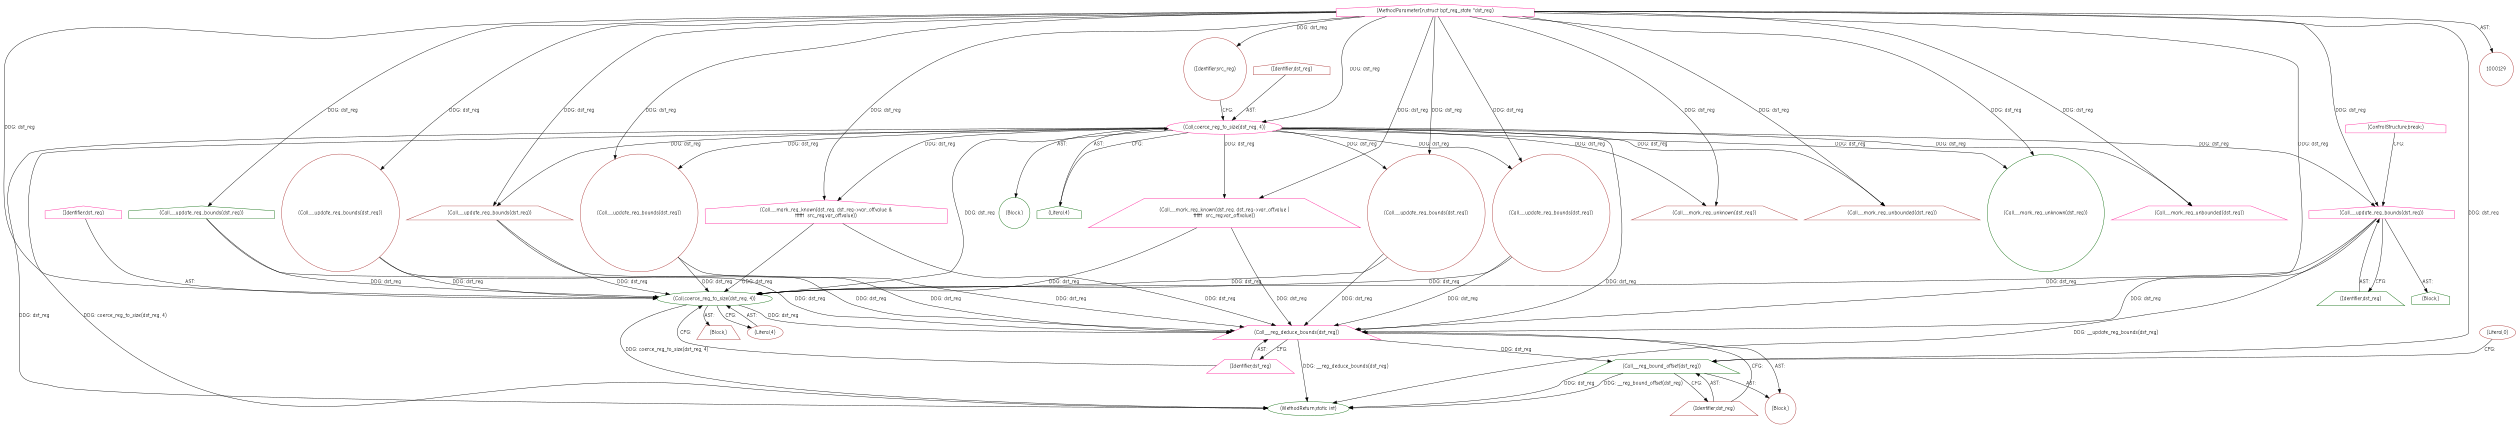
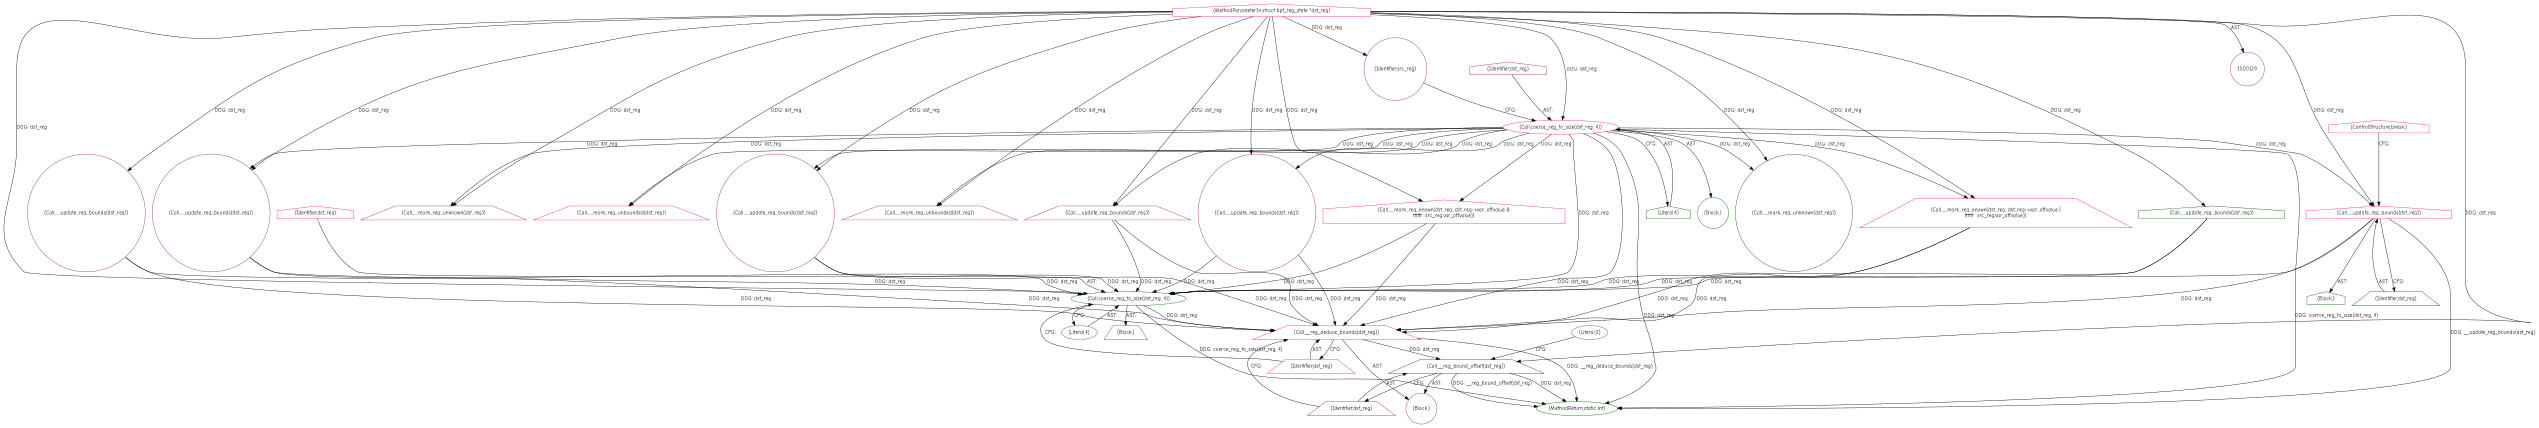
edge "(MethodParameterIn,struct bpf_reg_state *dst_reg)" -> "(Call,__reg_deduce_bounds(dst_reg))": removed, label "DDG: dst_reg"
